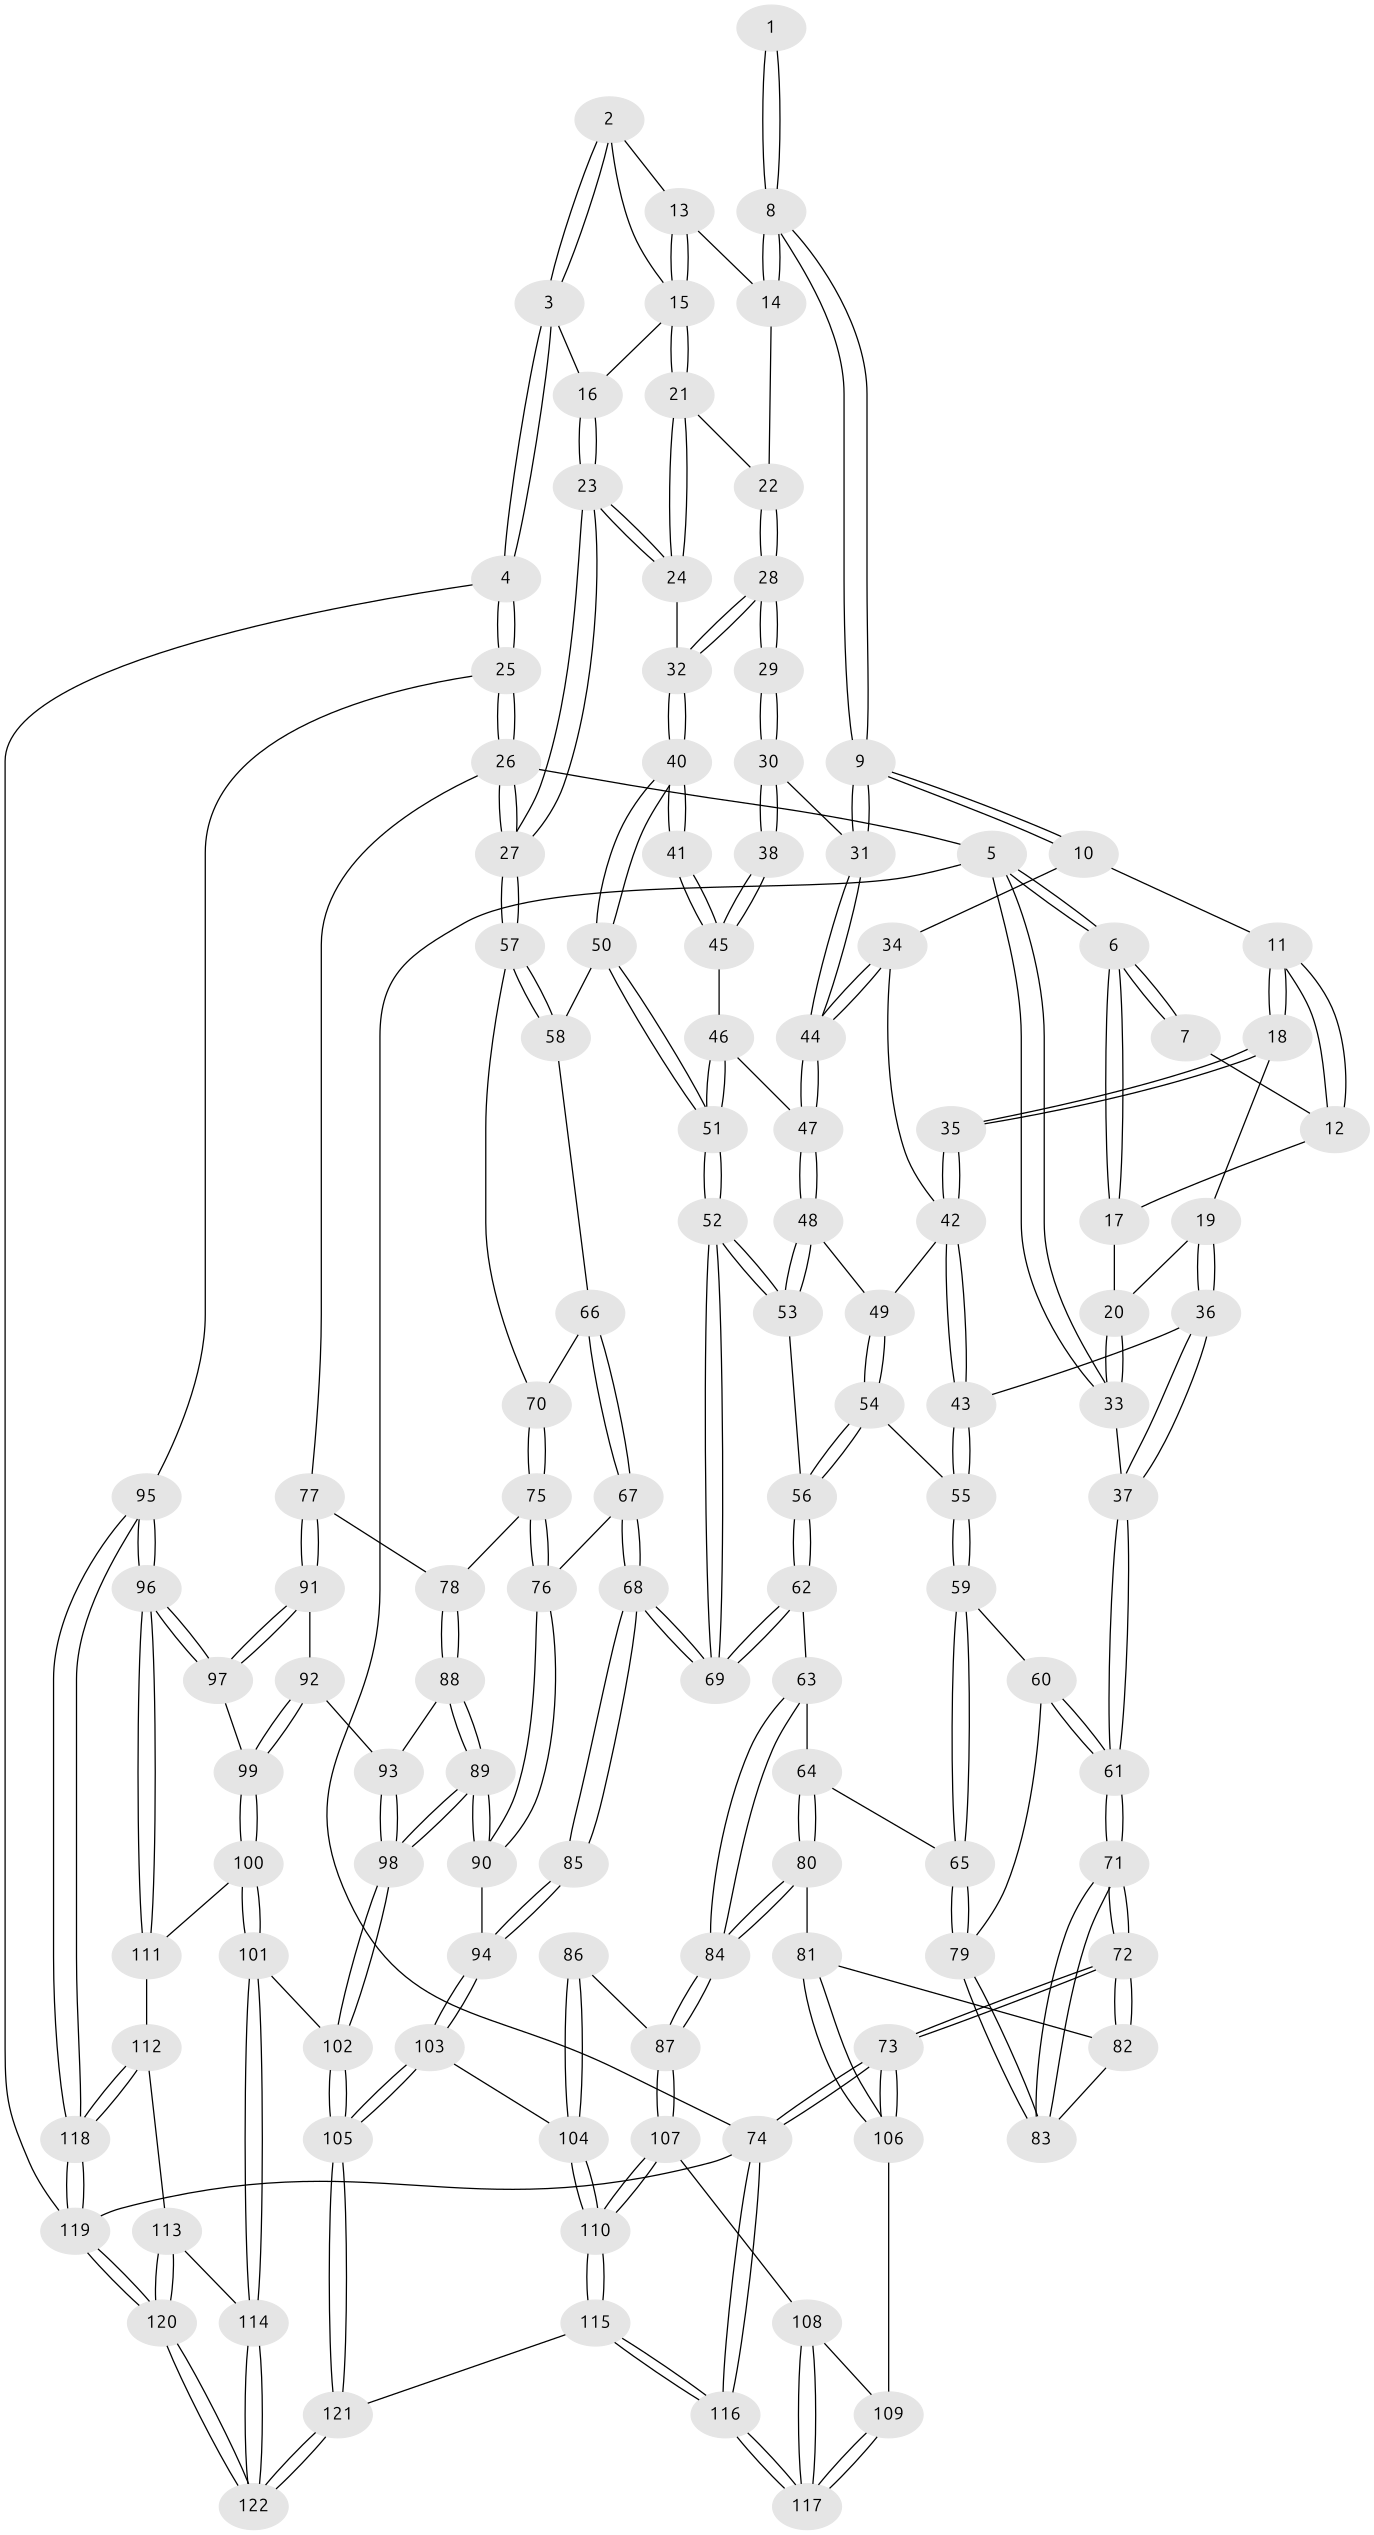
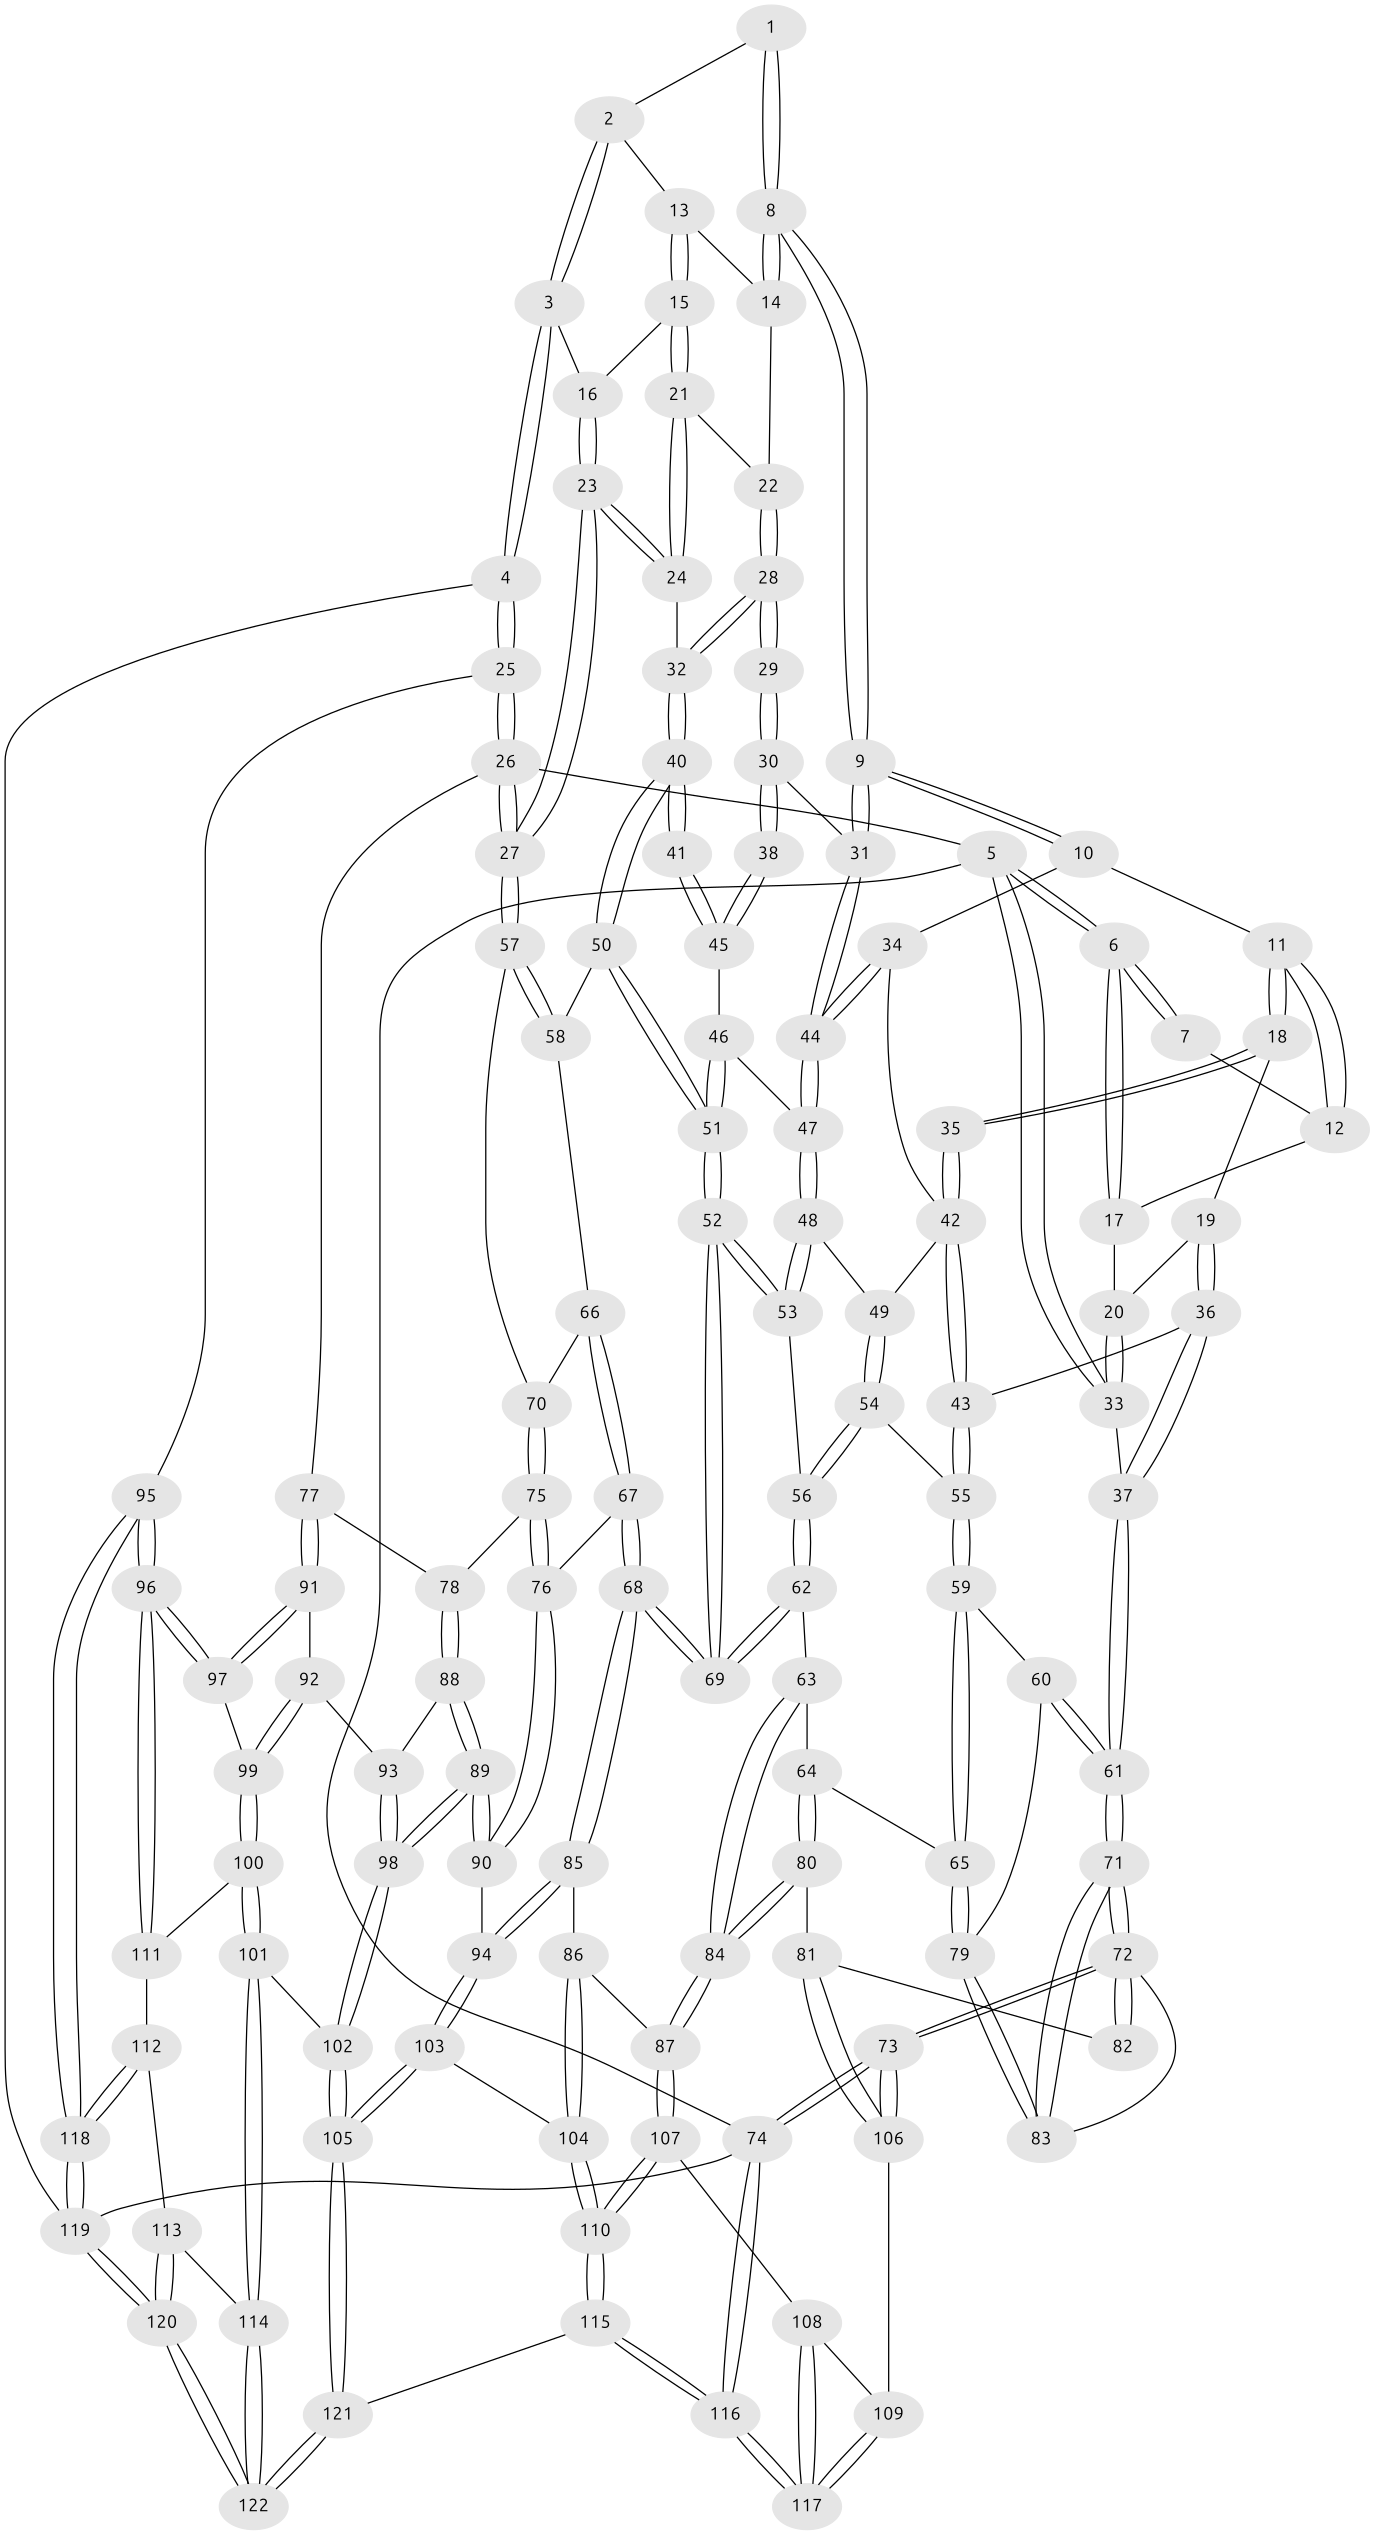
edge "2" -- "15": now "2" -- "1"
edge "85" -- "86": added
edge "82" -- "83": now "72" -- "83"
